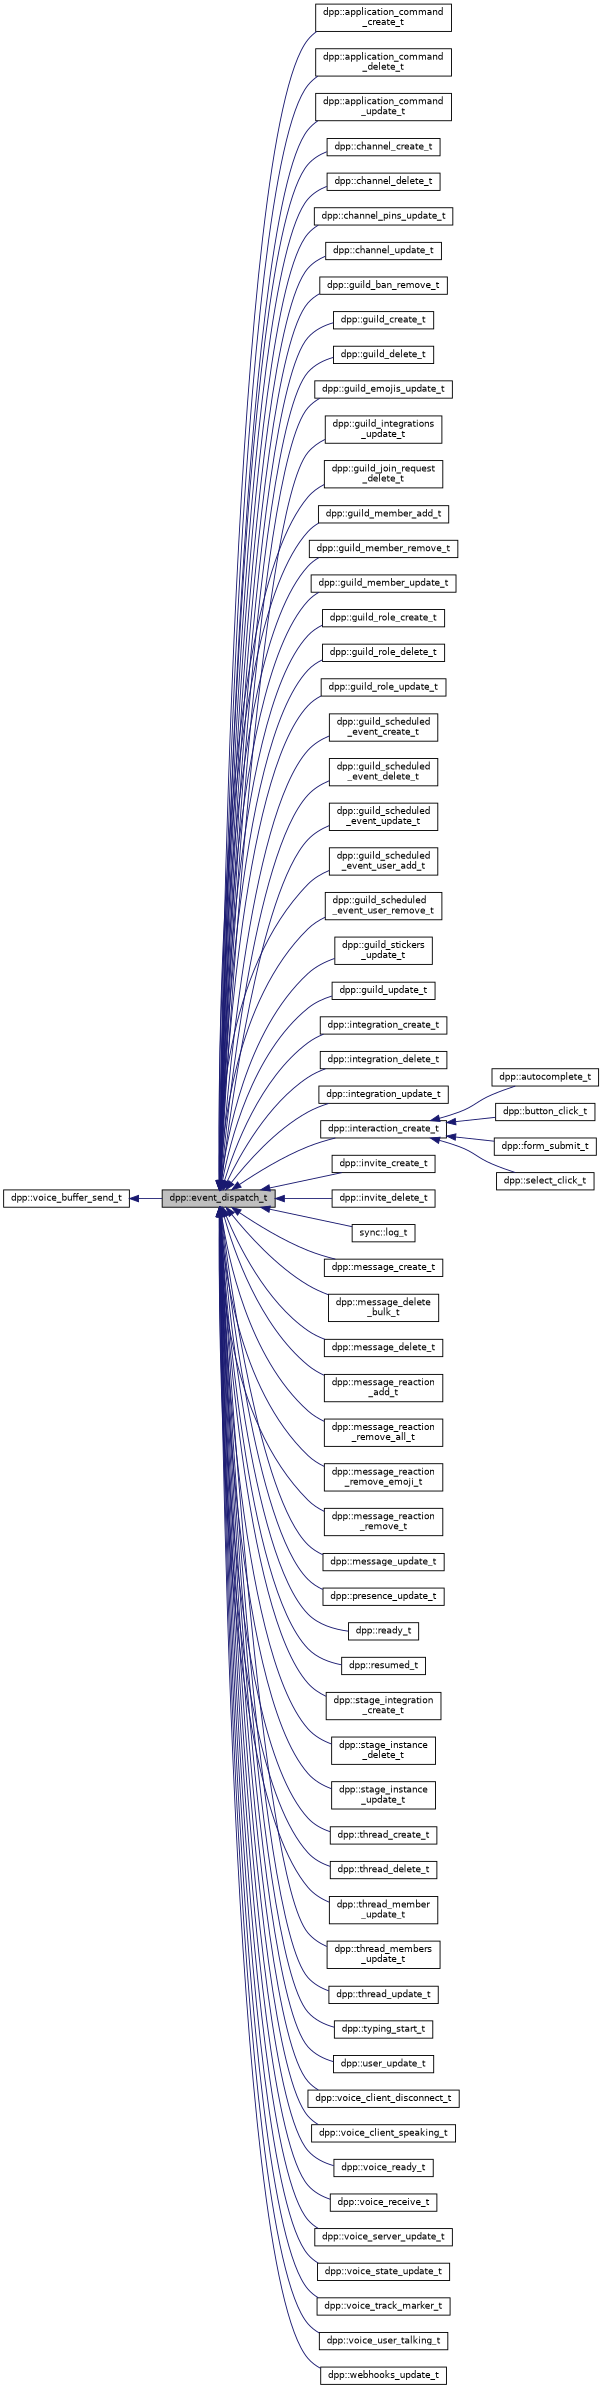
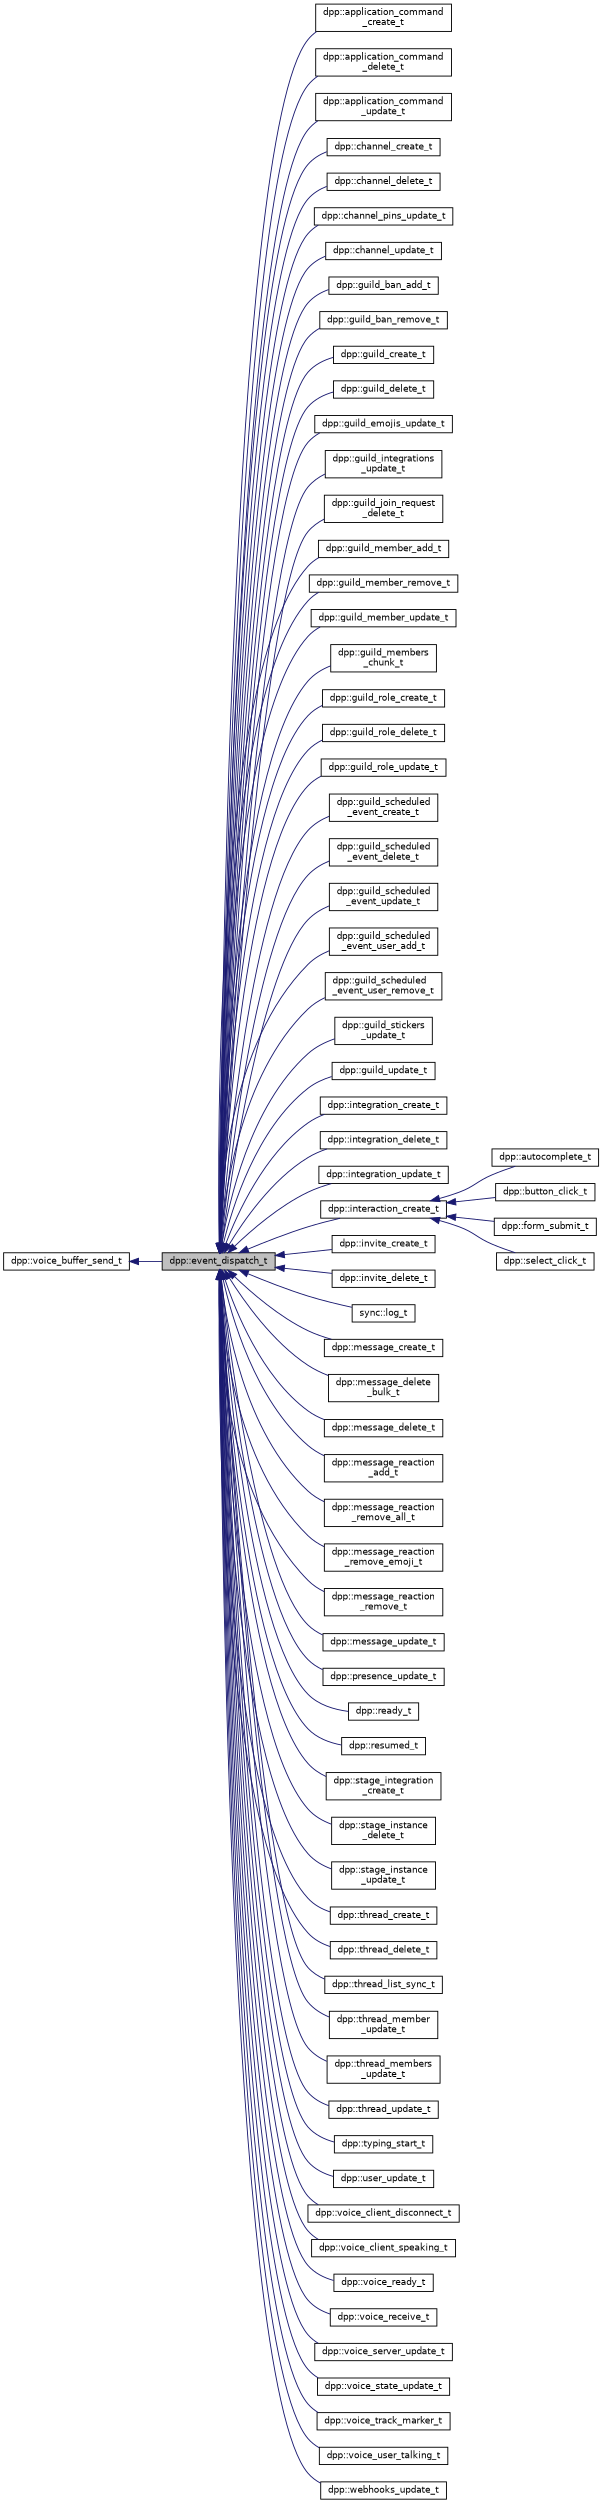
node "dpp::guild_ban_add_t": added
node "dpp::guild_members _chunk_t": added
node "dpp::thread_list_sync_t": added
